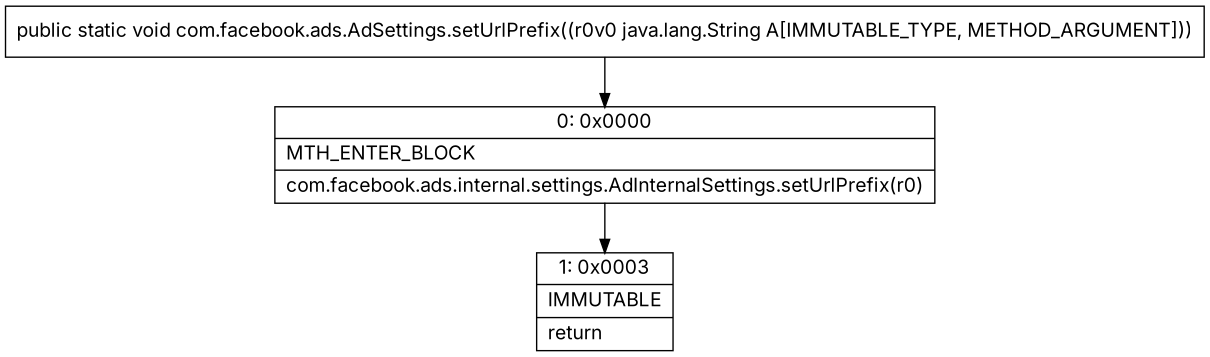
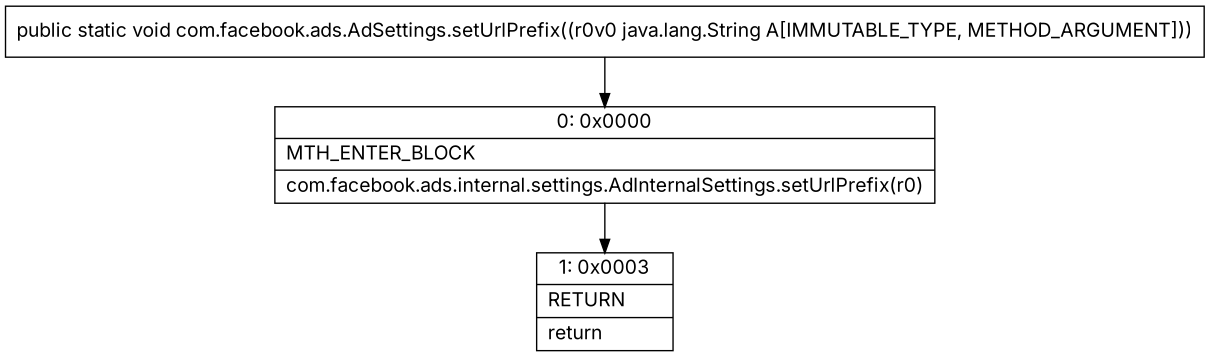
node "1: 0x0003": text "IMMUTABLE" -> "RETURN"
